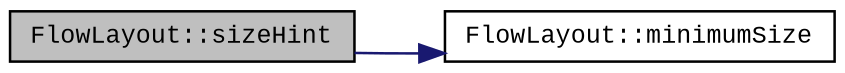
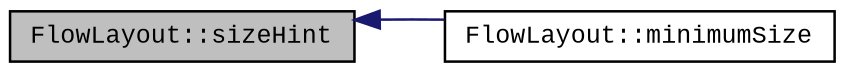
edge "FlowLayout::sizeHint" -> "FlowLayout::minimumSize": reversed
